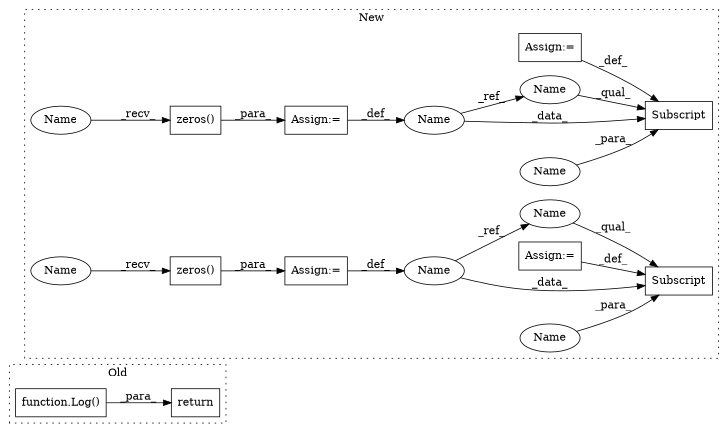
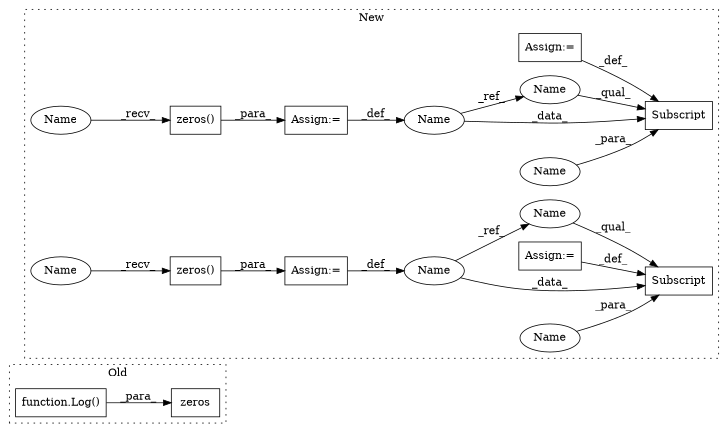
node "return": label "return" -> "zeros"
